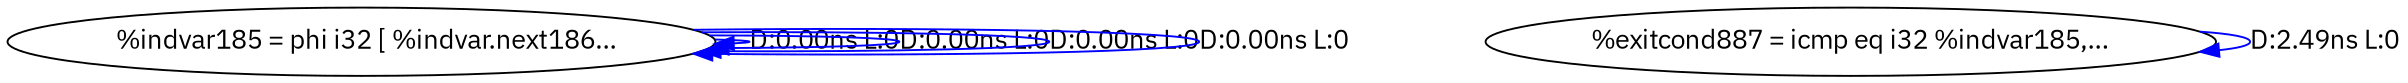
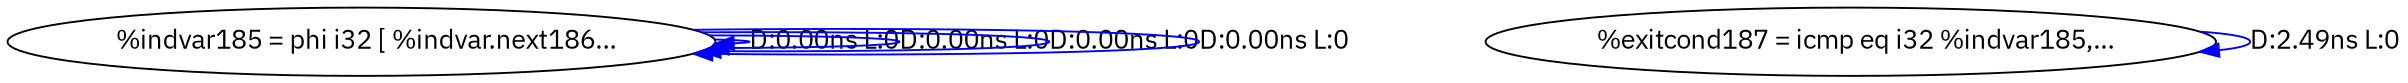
node "%exitcond887 = icmp eq i32 %indvar185,...": label "%exitcond887 = icmp eq i32 %indvar185,..." -> "%exitcond187 = icmp eq i32 %indvar185,..."
